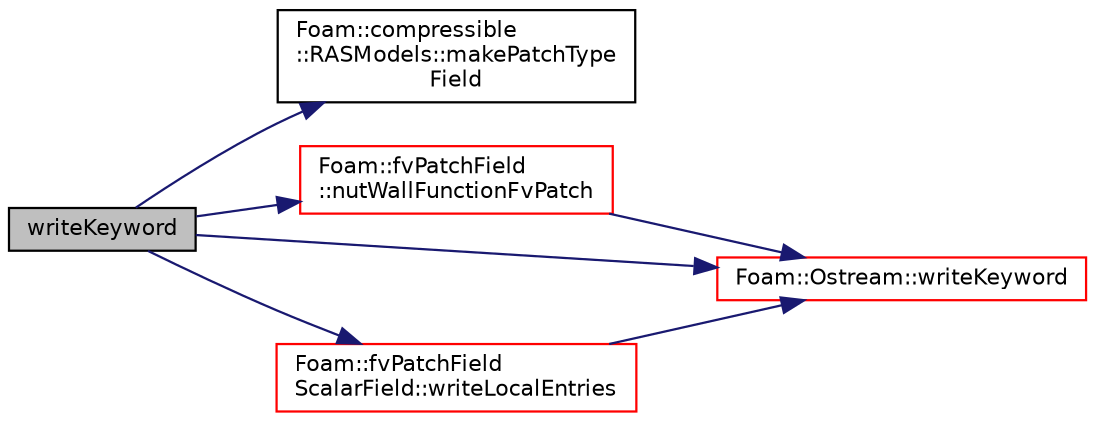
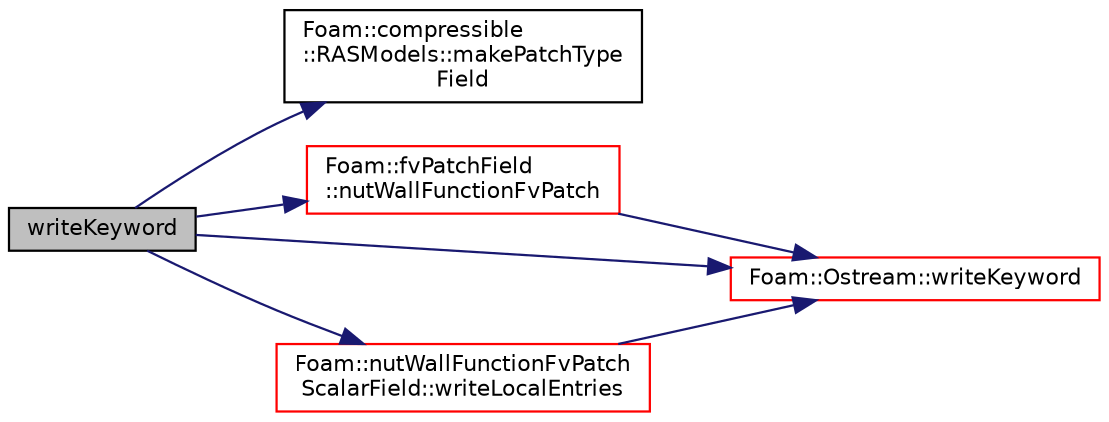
node "Foam::fvPatchField ScalarField::writeLocalEntries": label "Foam::fvPatchField ScalarField::writeLocalEntries" -> "Foam::nutWallFunctionFvPatch ScalarField::writeLocalEntries"
